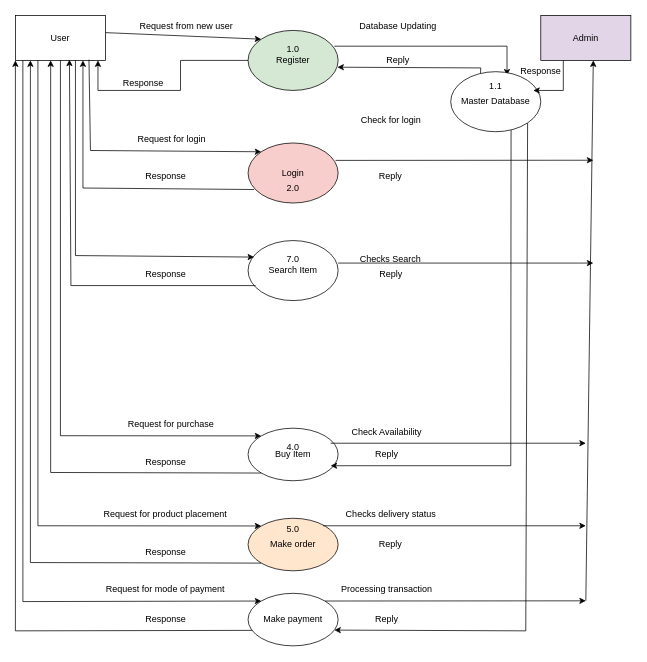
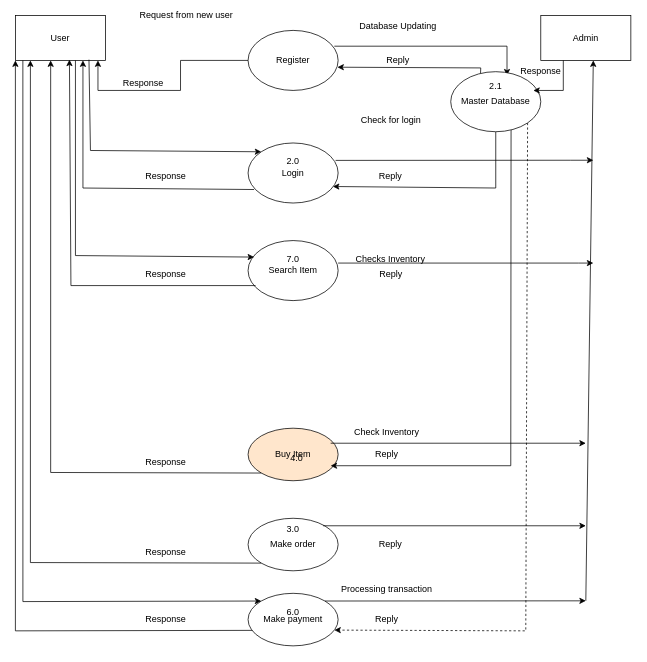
node "Request from new user": moved (186, 27) -> (186, 15)
edge "User" -> "Register": removed
node "Admin": fillcolor #e1d5e7 -> #ffffff
node "1.0": removed
node "Register": fillcolor #d5e8d4 -> #ffffff
node "1.1": label "1.1" -> "2.1"
node "Request for login": removed
node "Login": fillcolor #f8cecc -> #ffffff
edge "Master Database" -> "Login": added
node "2.0": moved (293, 188) -> (293, 162)
node "Checks Search": label "Checks Search" -> "Checks Inventory"
edge "User" -> "Buy Item": removed
node "Request for purchase": removed
node "Check Availability": label "Check Availability" -> "Check Inventory"
node "4.0": moved (293, 447) -> (297, 458)
node "Buy Item": fillcolor #ffffff -> #ffe6cc
edge "Master Database" -> "Make payment": style solid -> dashed
node "Request for product placement": removed
node "Checks delivery status": removed
edge "User" -> "Make order": removed
node "5.0": label "5.0" -> "3.0"
node "Make order": fillcolor #ffe6cc -> #ffffff
node "Request for mode of payment": removed
node "6.0": added
